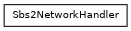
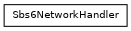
node "Sbs2NetworkHandler": label "Sbs2NetworkHandler" -> "Sbs6NetworkHandler"
